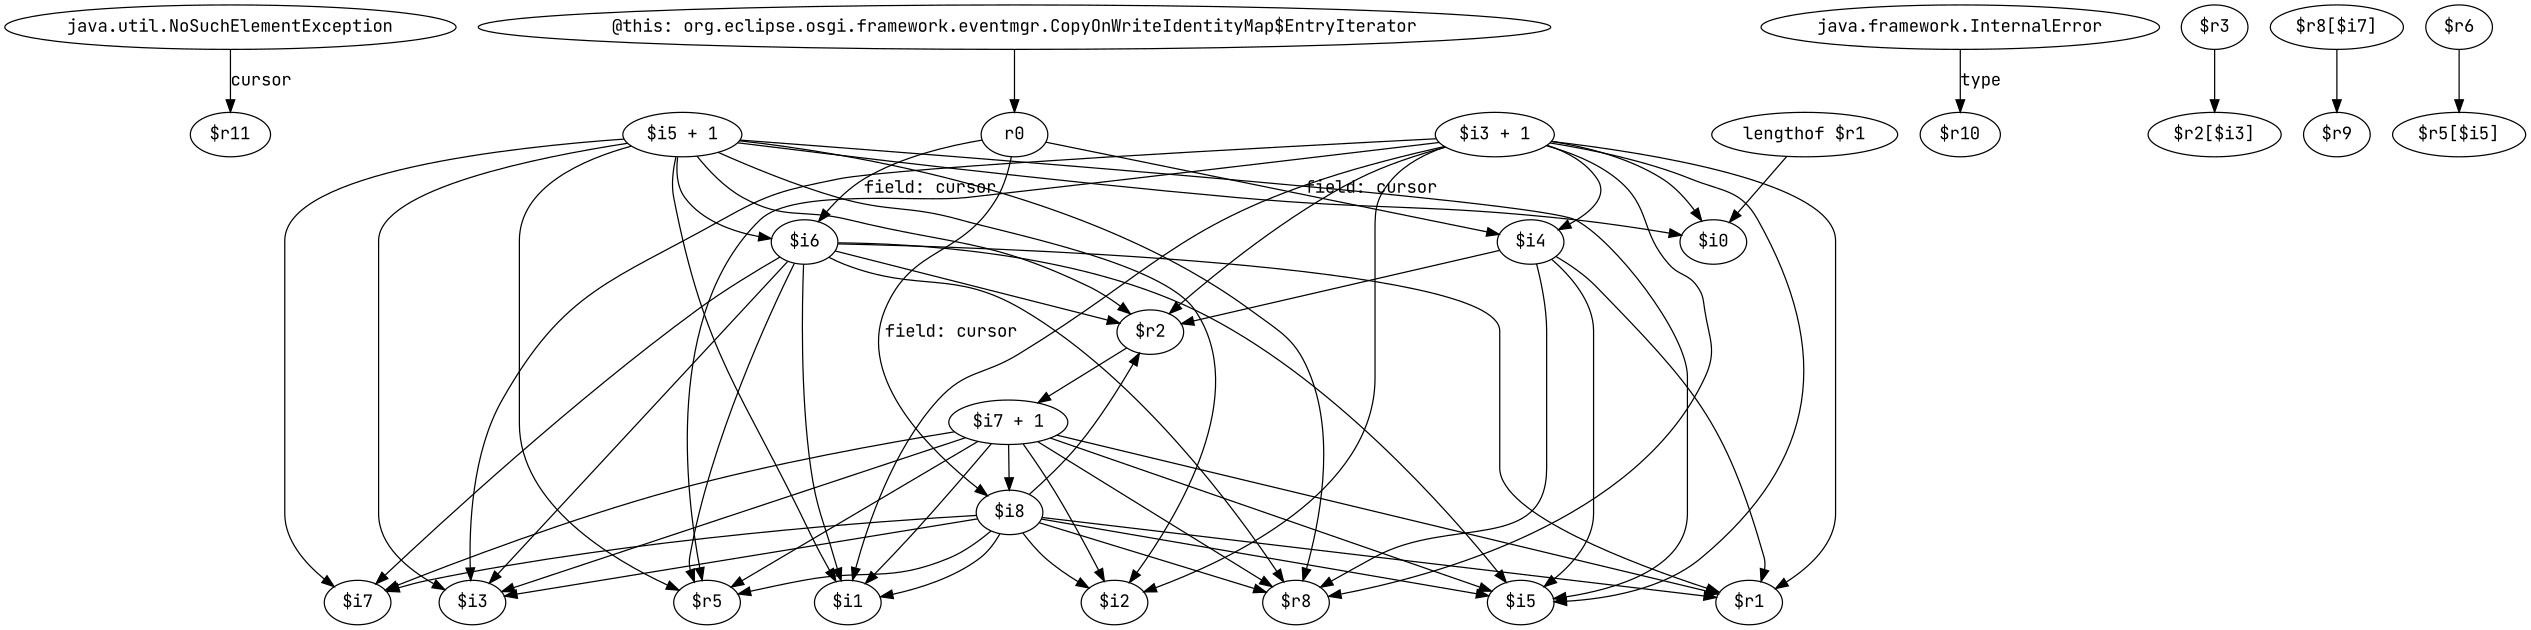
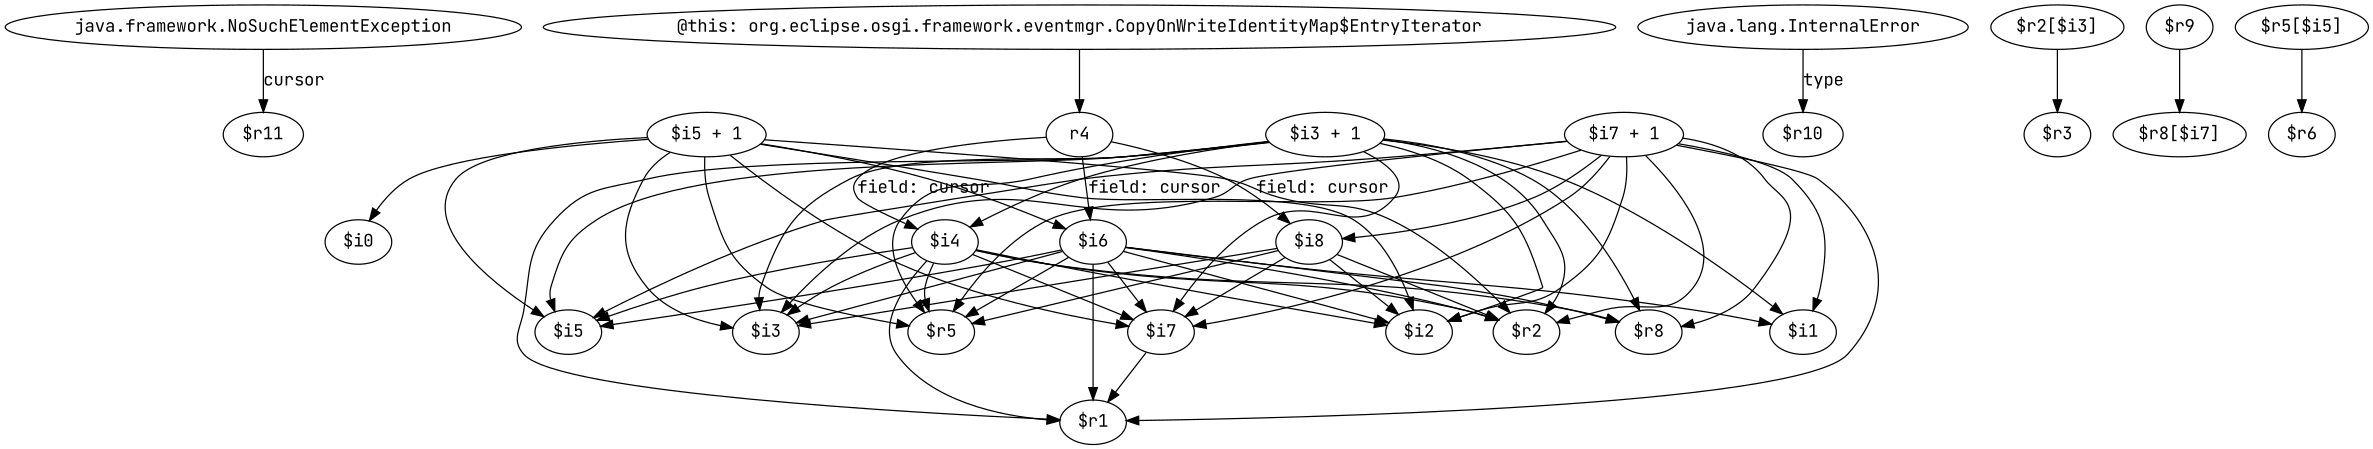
node "java.util.NoSuchElementException": label "java.util.NoSuchElementException" -> "java.framework.NoSuchElementException"
node "java.framework.InternalError": label "java.framework.InternalError" -> "java.lang.InternalError"
edge "$r3" -> "$r2[$i3]": reversed
edge "$r8[$i7]" -> "$r9": reversed
edge "$r6" -> "$r5[$i5]": reversed
node "r0": label "r0" -> "r4"
node "lengthof $r1": removed
edge "$i3 + 1" -> "$i0": now "$i3 + 1" -> "$i7"
edge "$i5 + 1" -> "$r8": removed
edge "$i4" -> "$i3": added
edge "$i4" -> "$r5": added
edge "$i4" -> "$i2": added
edge "$i4" -> "$i7": added
edge "$i6" -> "$i2": added
edge "$i5 + 1" -> "$i1": removed
edge "$r2" -> "$i7 + 1": reversed
edge "$i8" -> "$r8": removed
edge "$i8" -> "$i5": removed
edge "$i8" -> "$r1": now "$i7" -> "$r1"
edge "$i8" -> "$i1": removed
